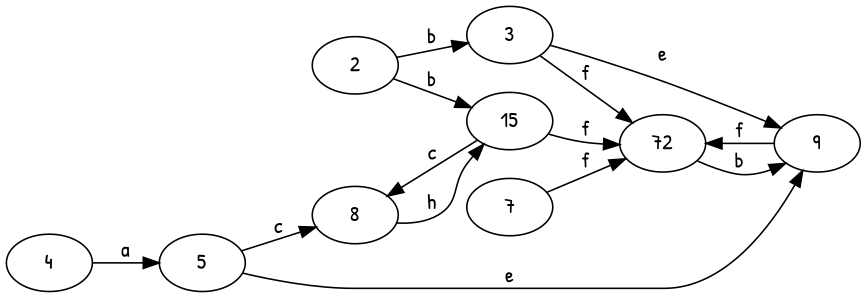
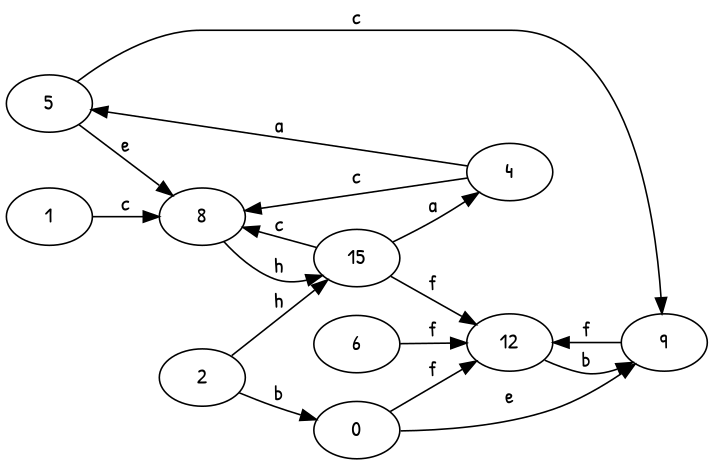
node "3": label "3" -> "0"
edge "2" -> "15": label "b" -> "h"
node "72": label "72" -> "12"
edge "4" -> "8": added, label "c"
node "7": label "7" -> "6"
node "1": added
edge "15" -> "4": added, label "a"
edge "5" -> "8": label "c" -> "e"
edge "5" -> "9": label "e" -> "c"
